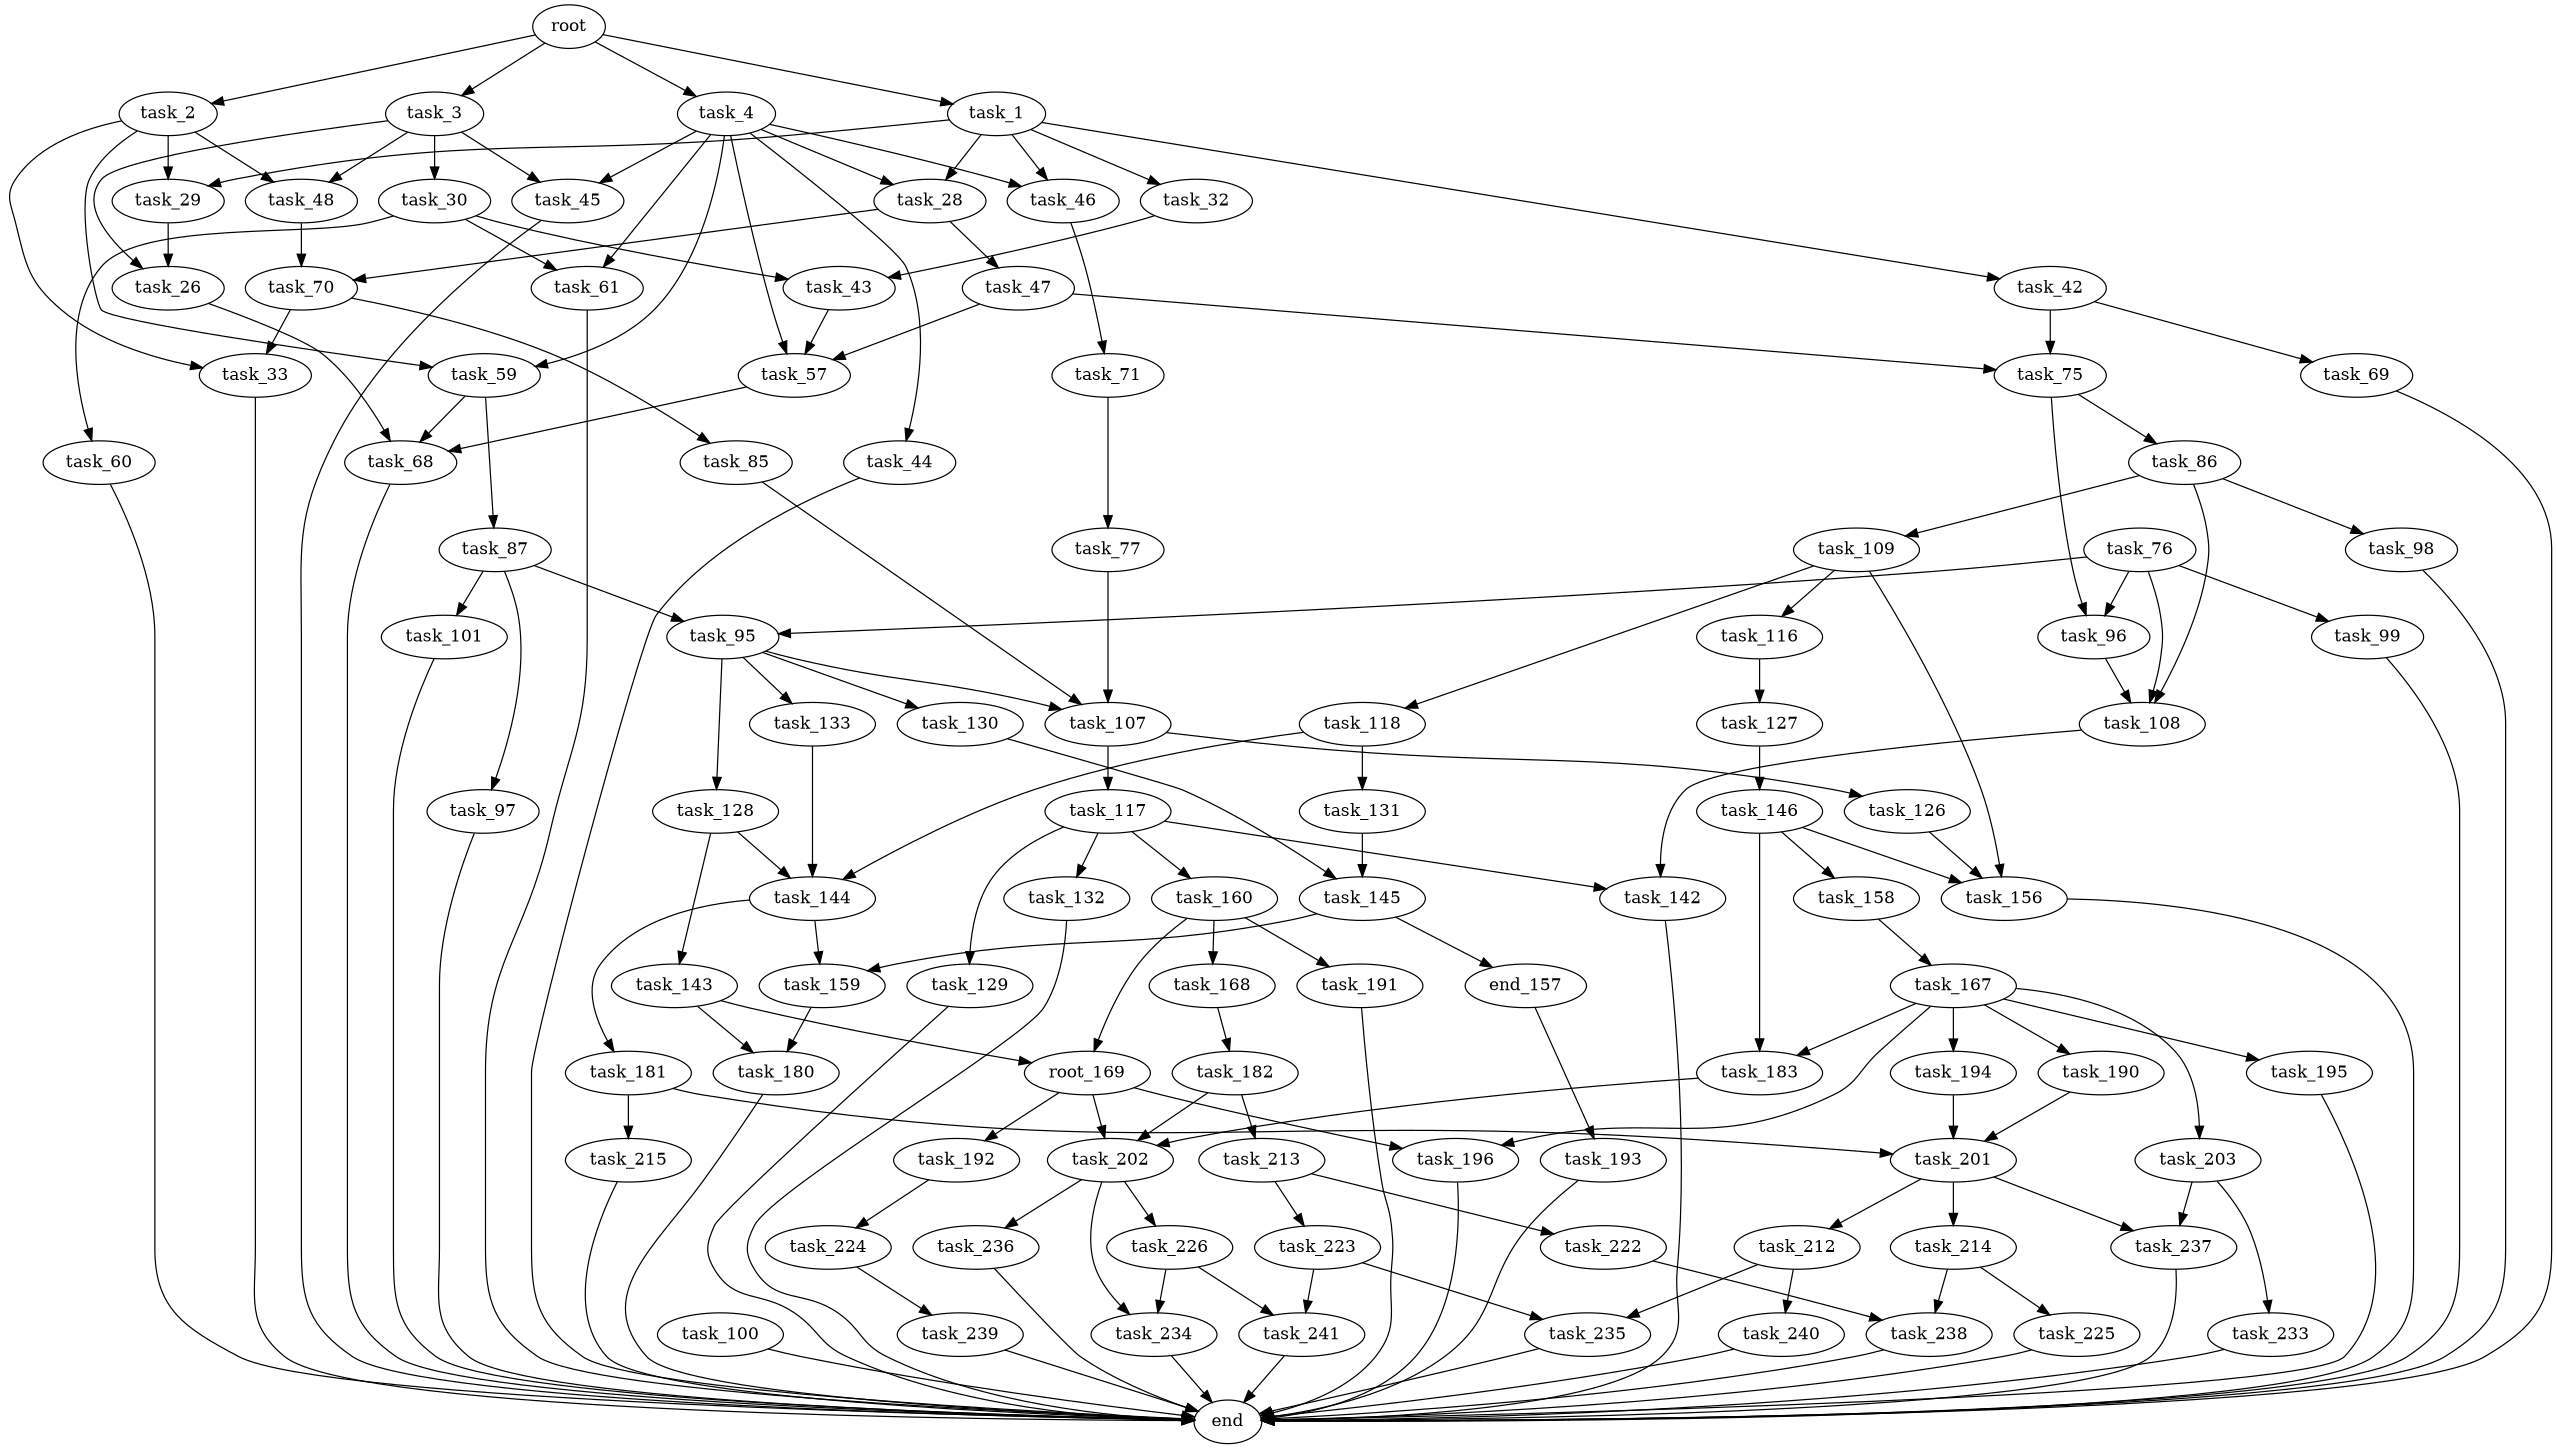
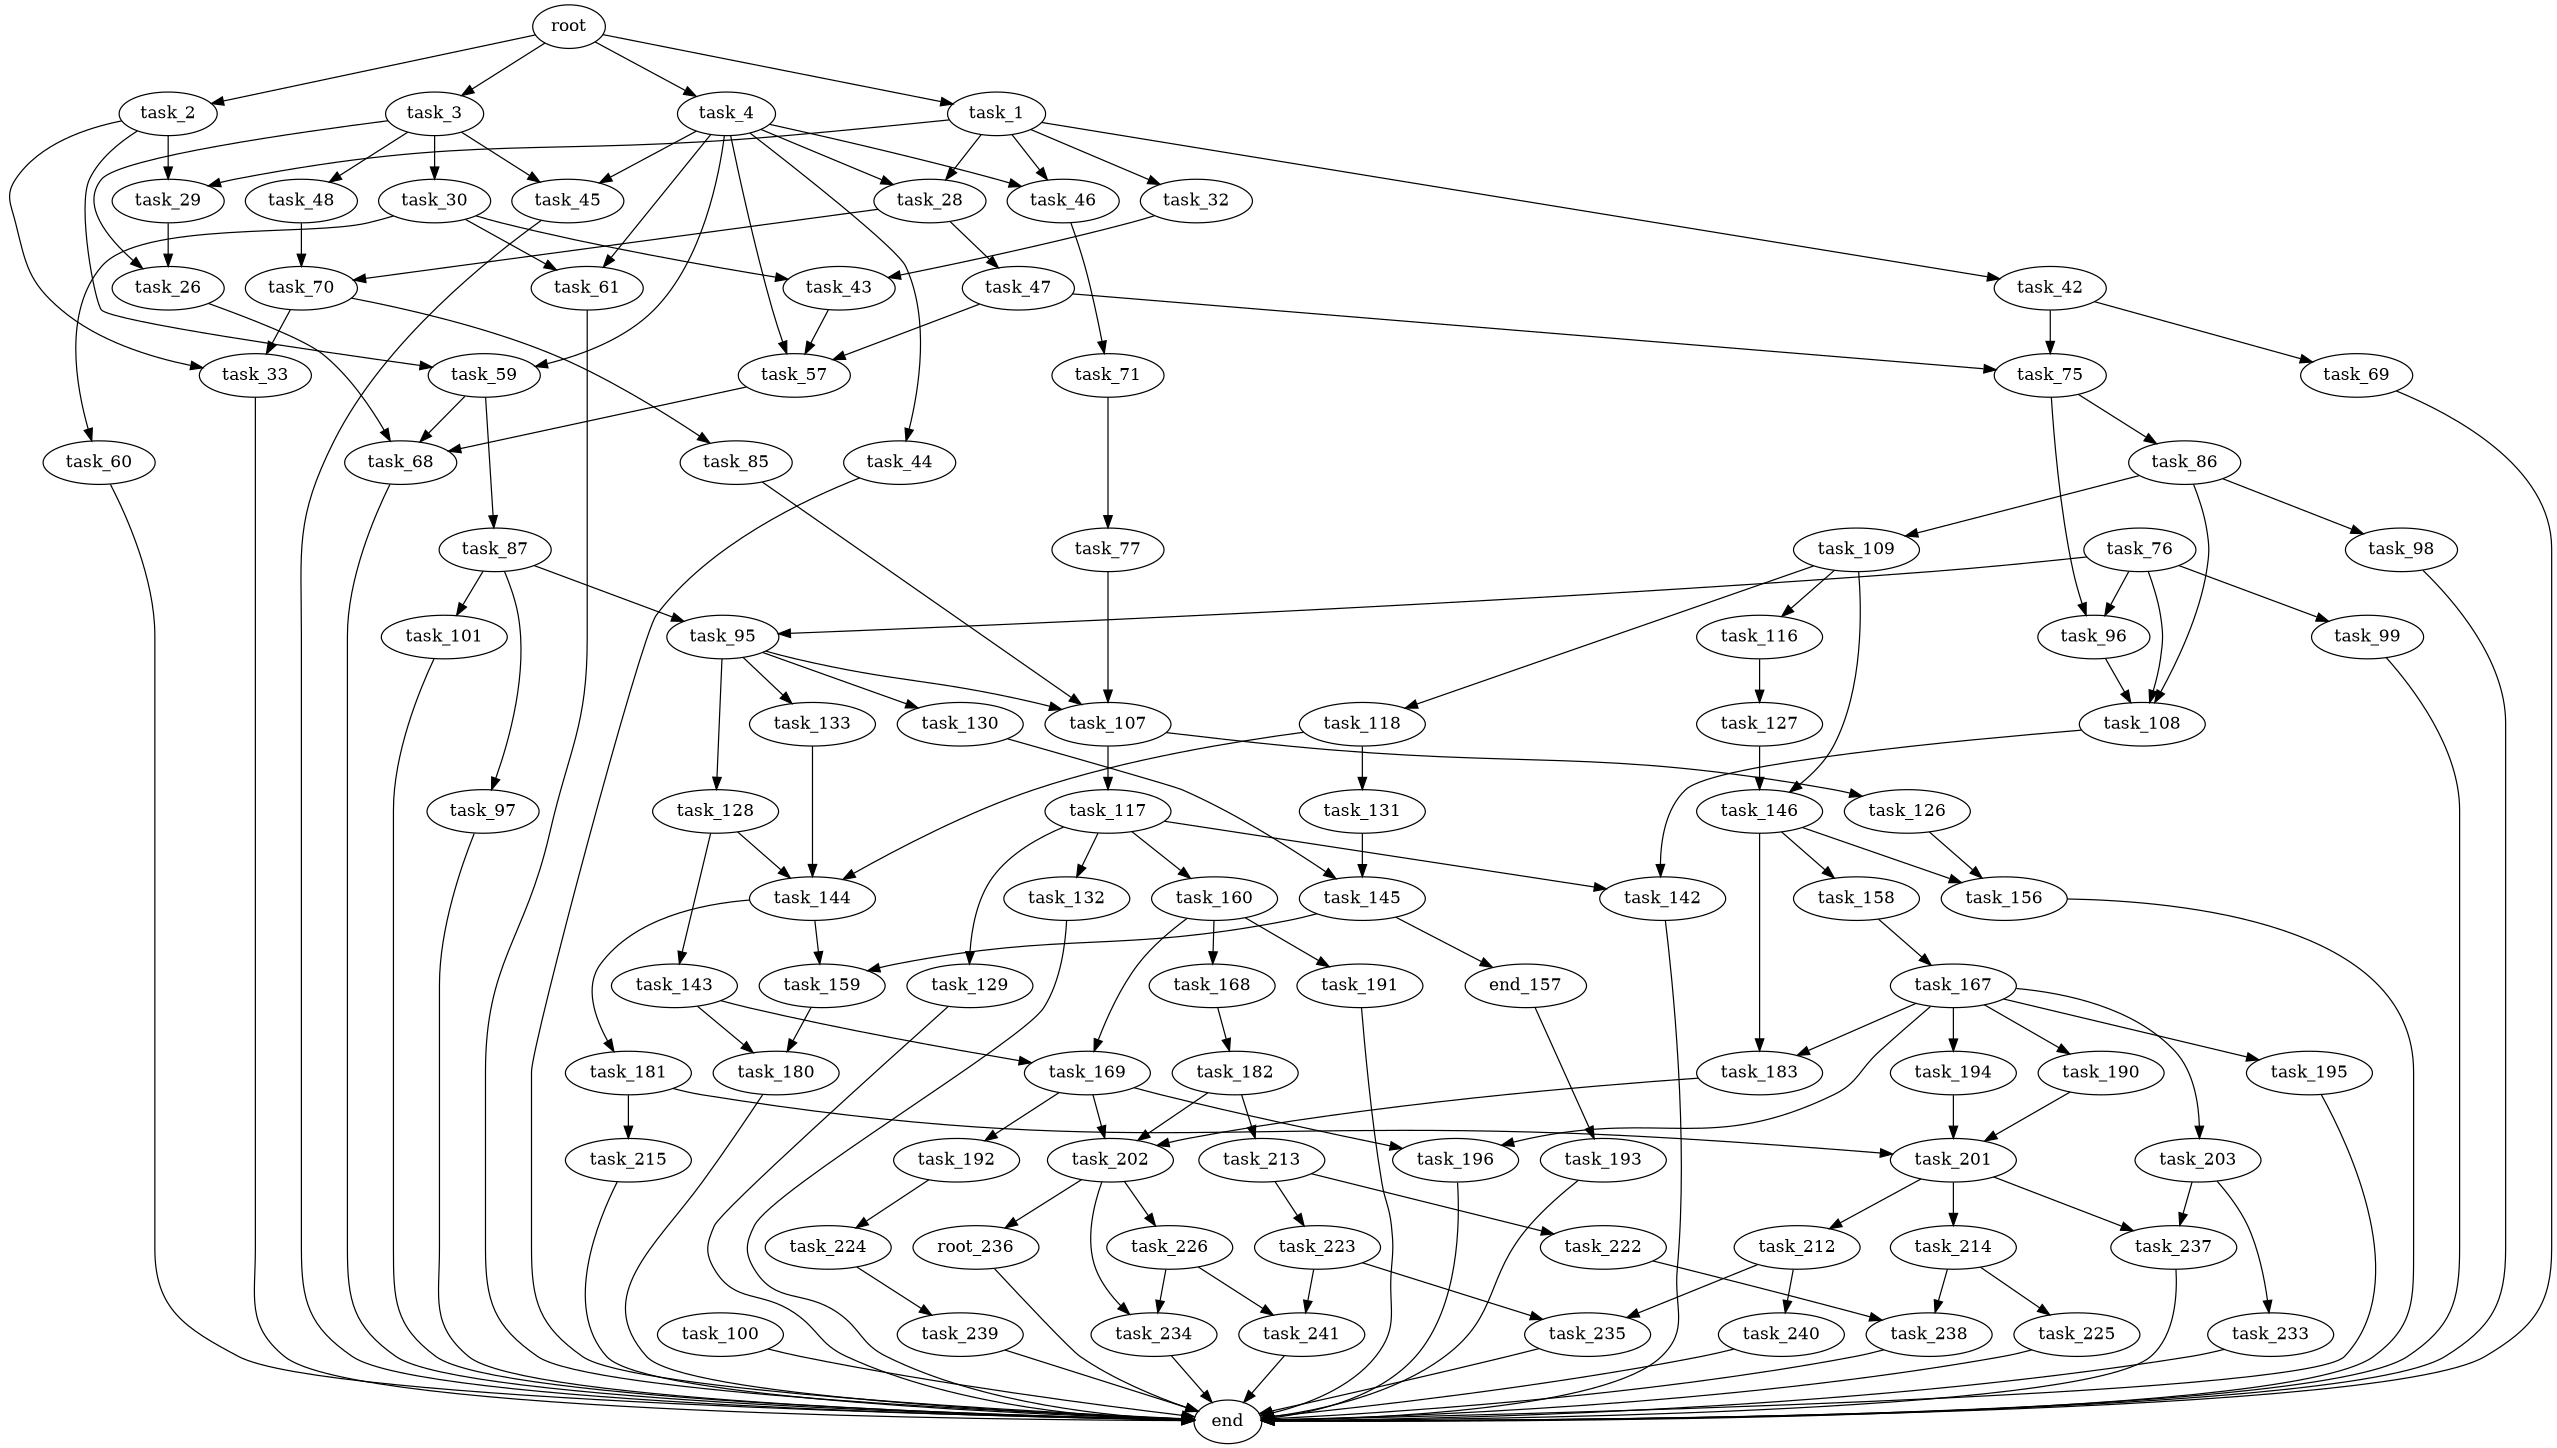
edge "task_2" -> "task_48": removed
edge "task_109" -> "task_156": now "task_109" -> "task_146"
node "root_169": label "root_169" -> "task_169"
node "task_236": label "task_236" -> "root_236"
